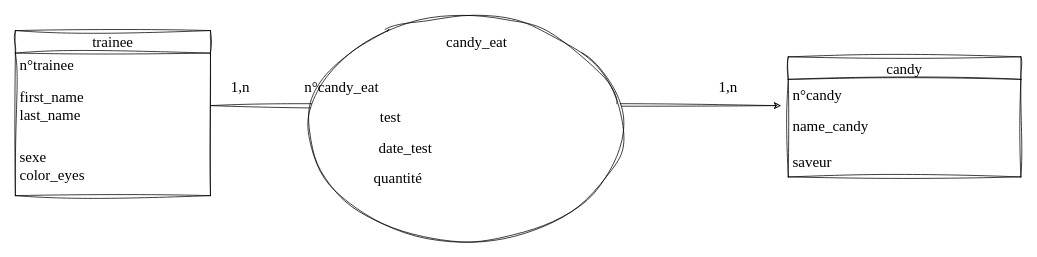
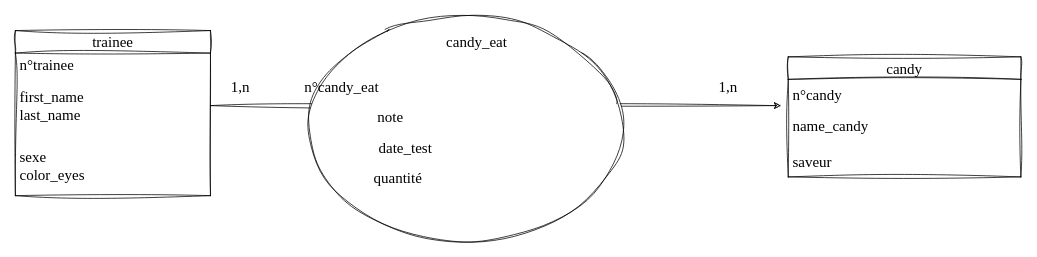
node "test": label "test" -> "note"
